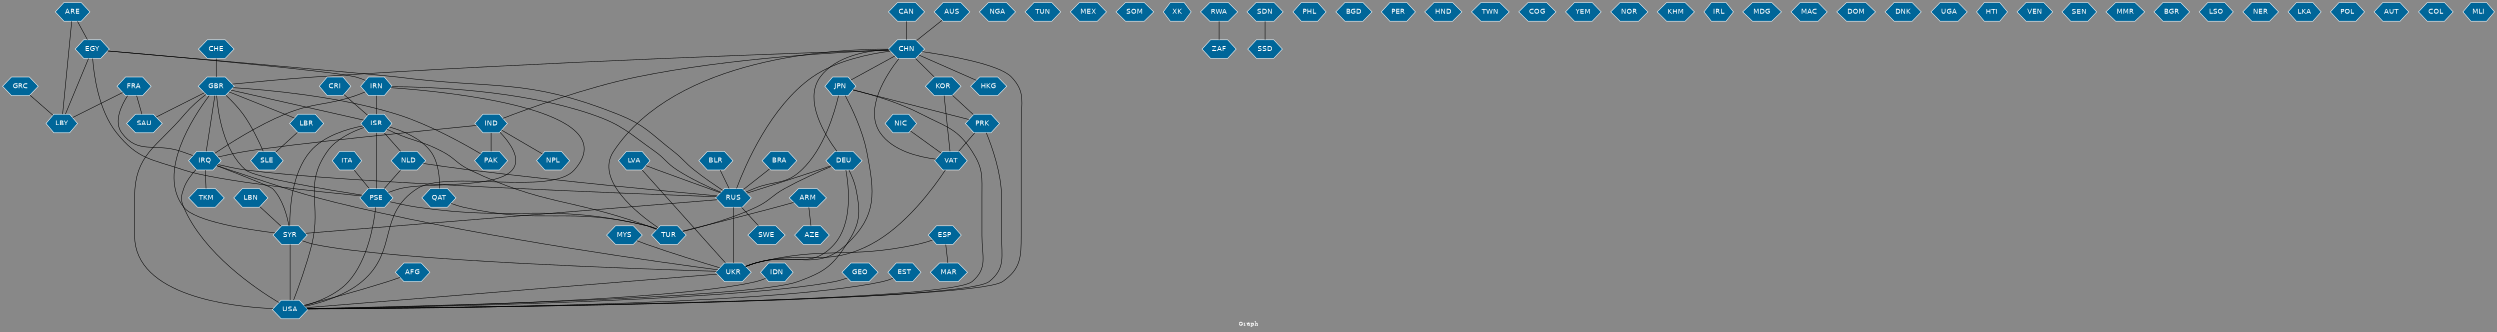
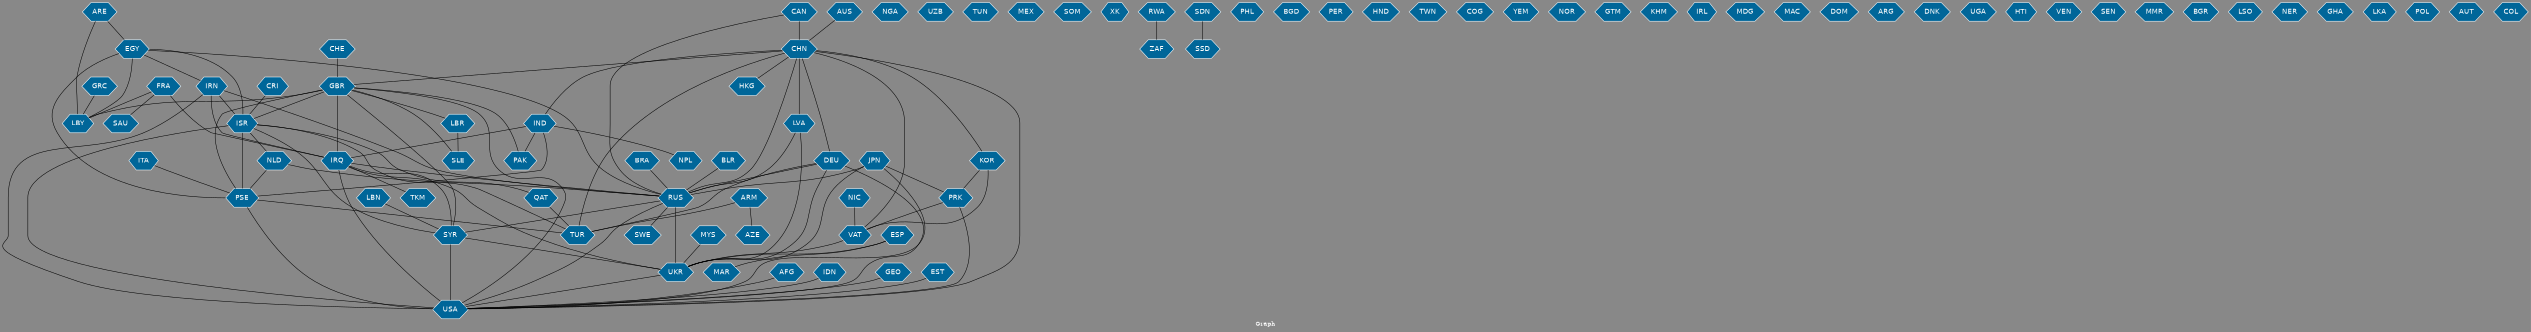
node "UZB": added
node "GTM": added
node "ARG": added
node "GHA": added
node "MLI": removed
edge "CAN" -- "RUS": added
edge "EGY" -- "ISR": added
edge "CHN" -- "JPN": now "CHN" -- "LVA"
edge "GBR" -- "SAU": now "GBR" -- "LBY"
edge "RUS" -- "USA": added
